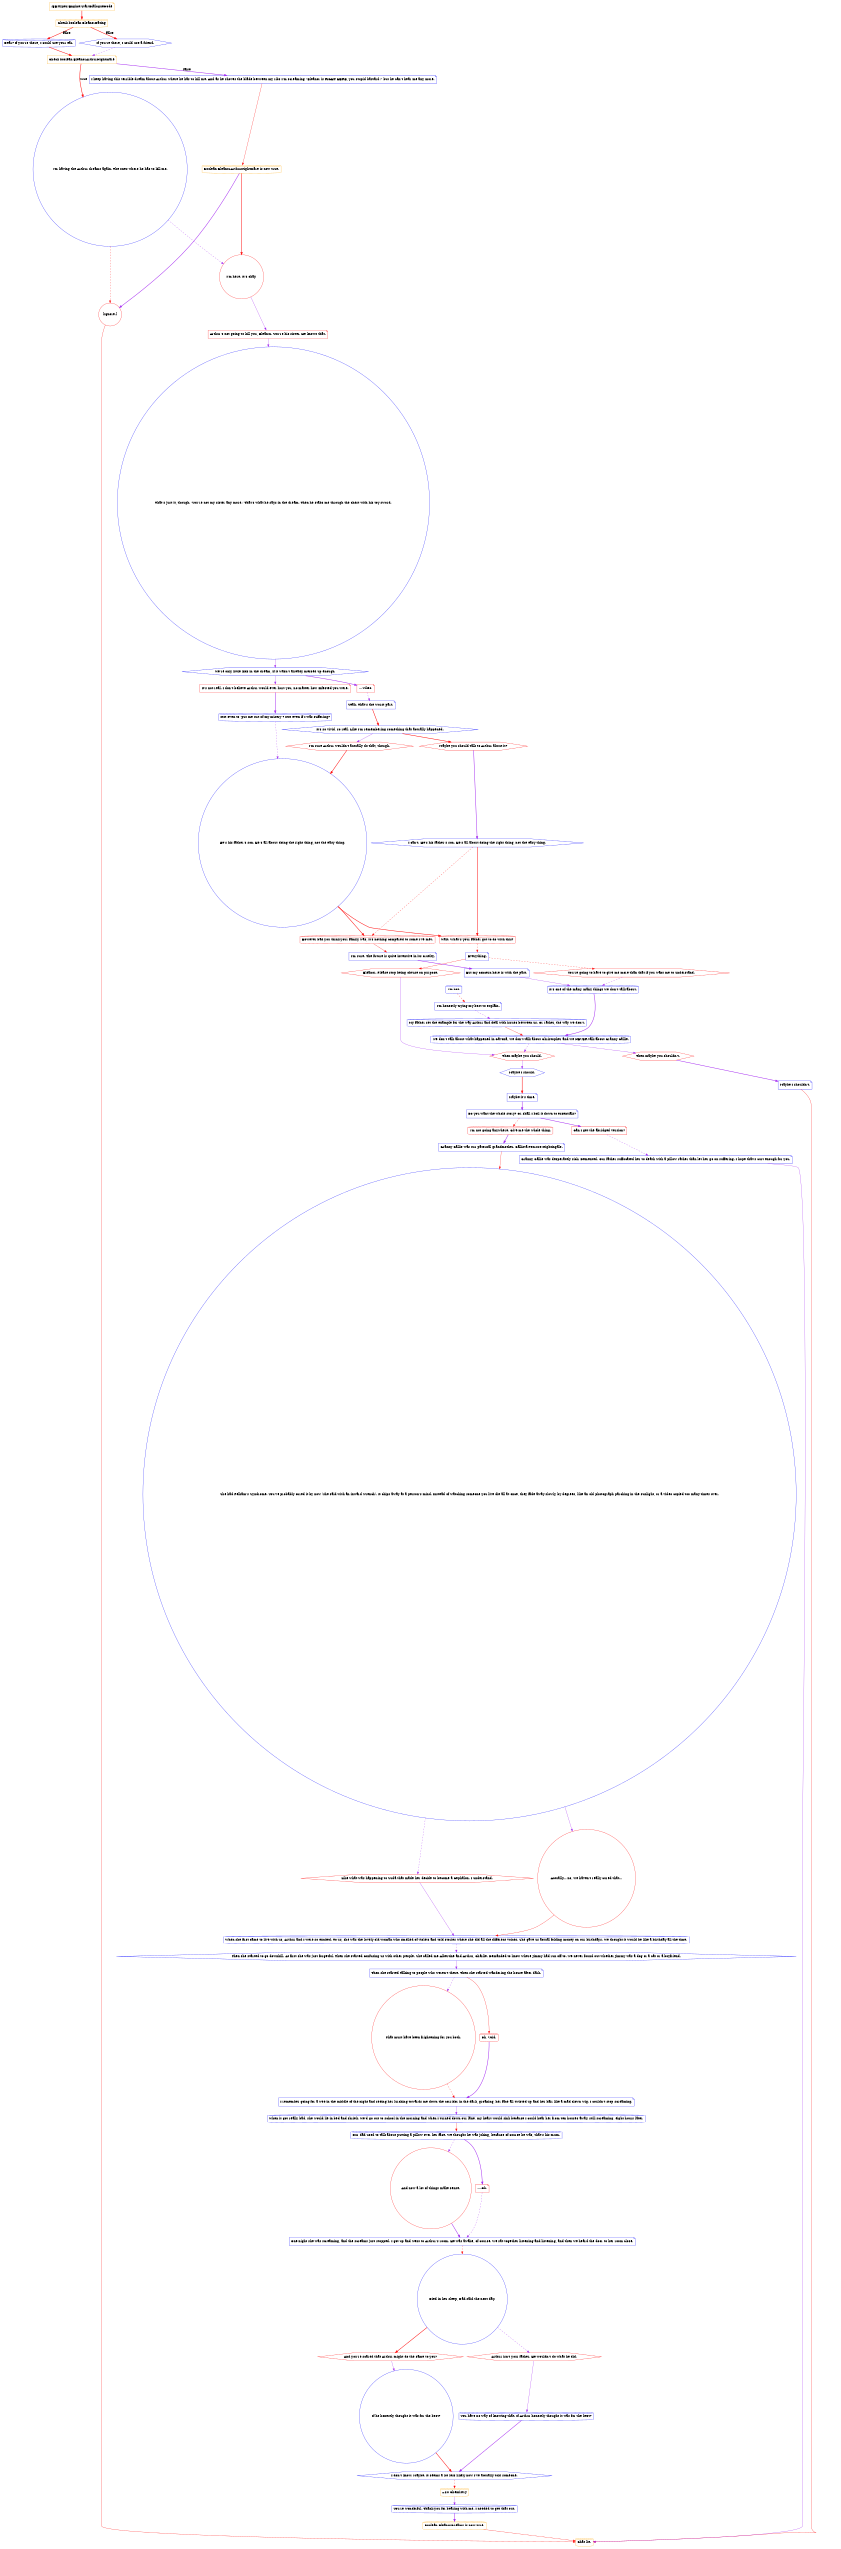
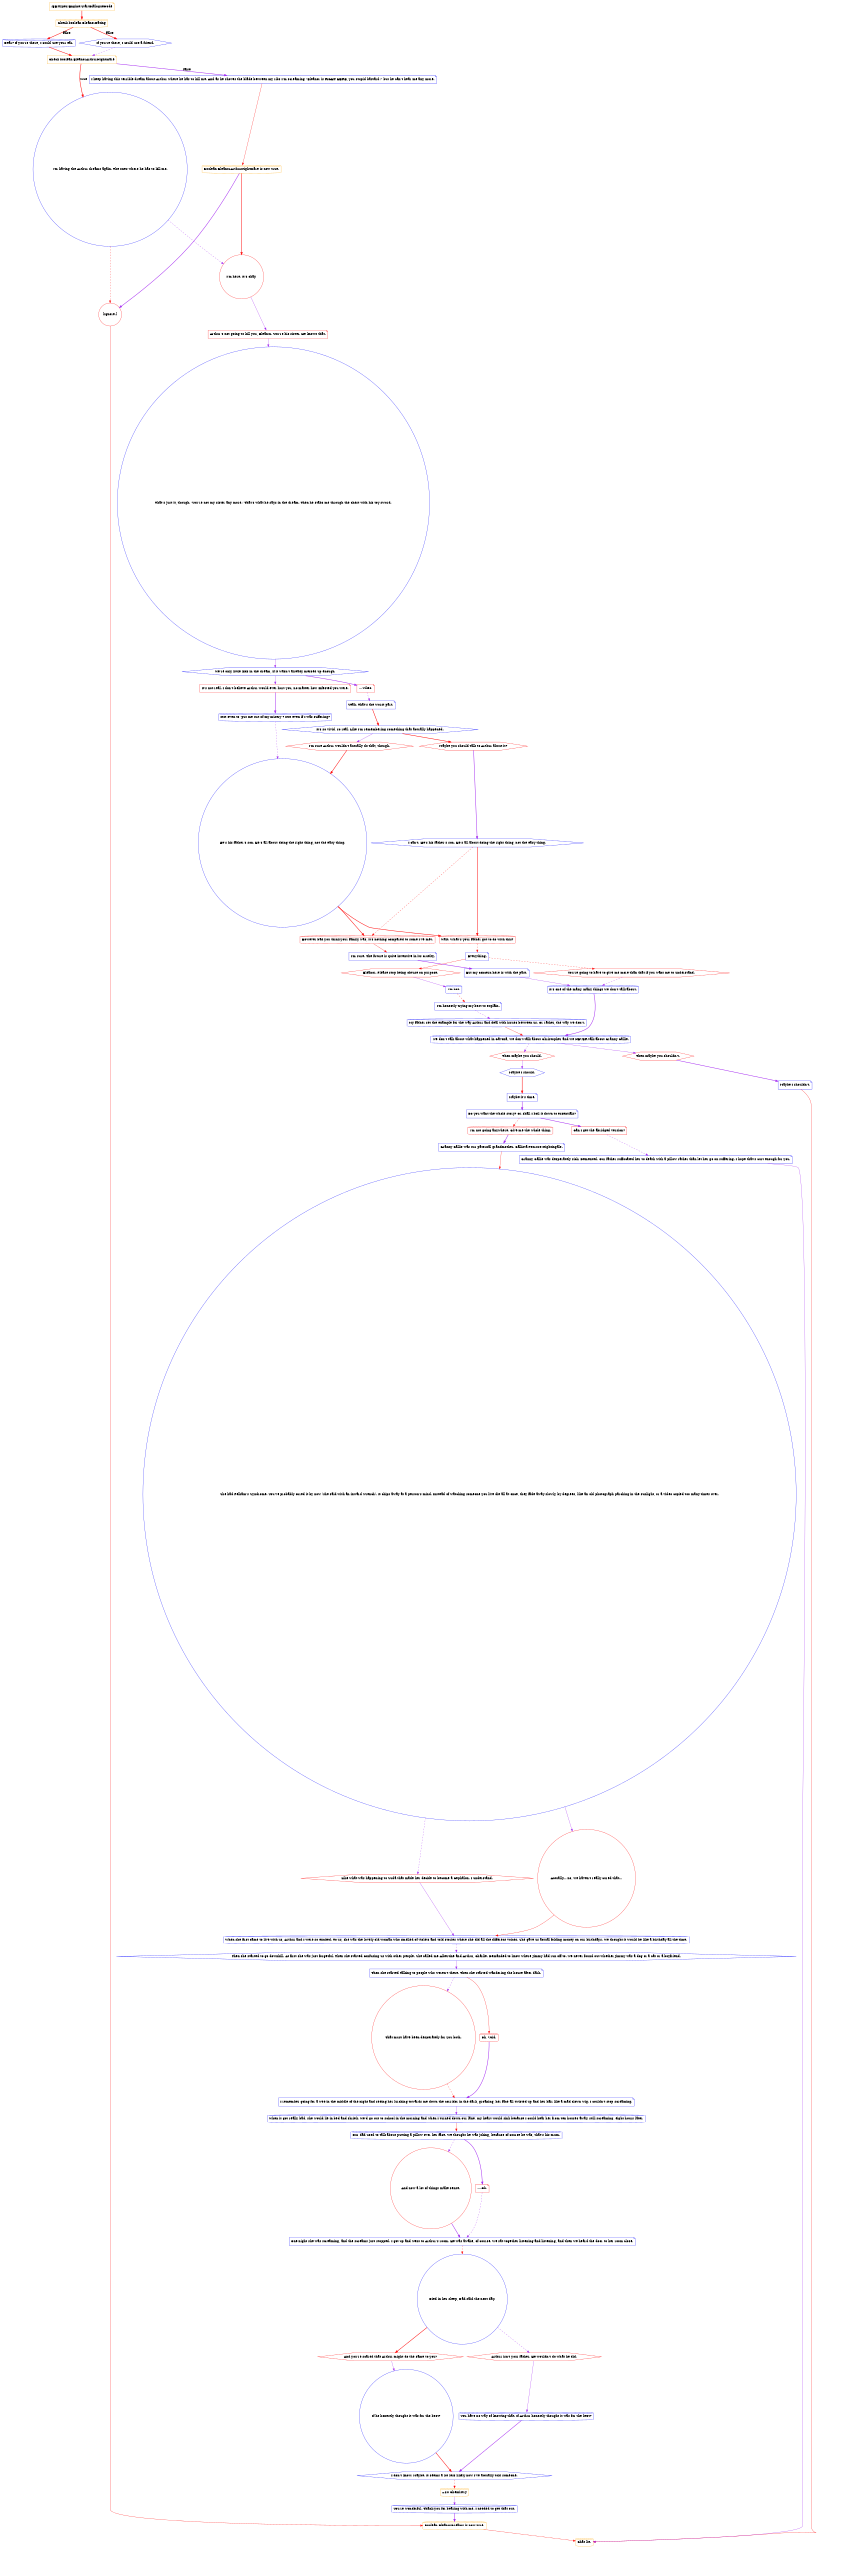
edge "Eleanor. Please stop being obtuse on purpose." -> "Then maybe you should.": now "Eleanor. Please stop being obtuse on purpose." -> "I'm not."
edge "[Ignore.]" -> "Chat lie.": now "[Ignore.]" -> "Boolean EleanorDreams is now true."
node "That must have been frightening for you both.": label "That must have been frightening for you both." -> "That must have been desperately for you both."
